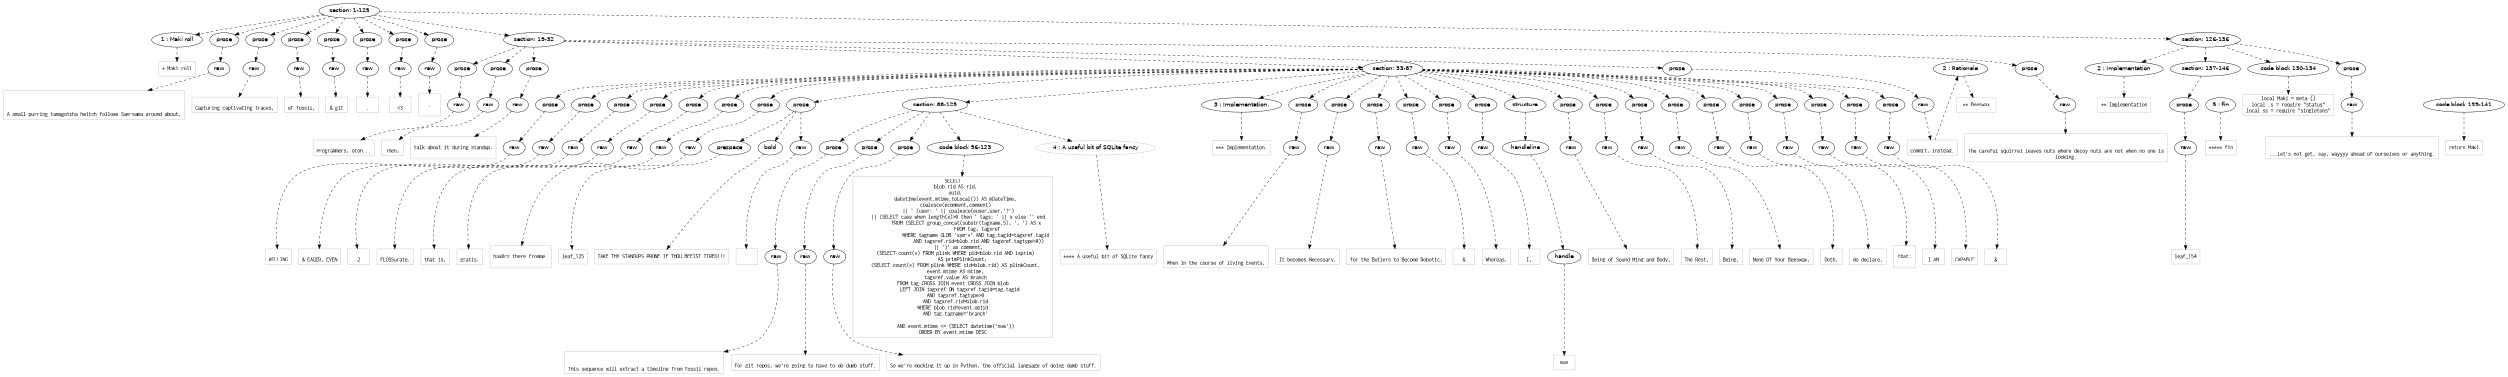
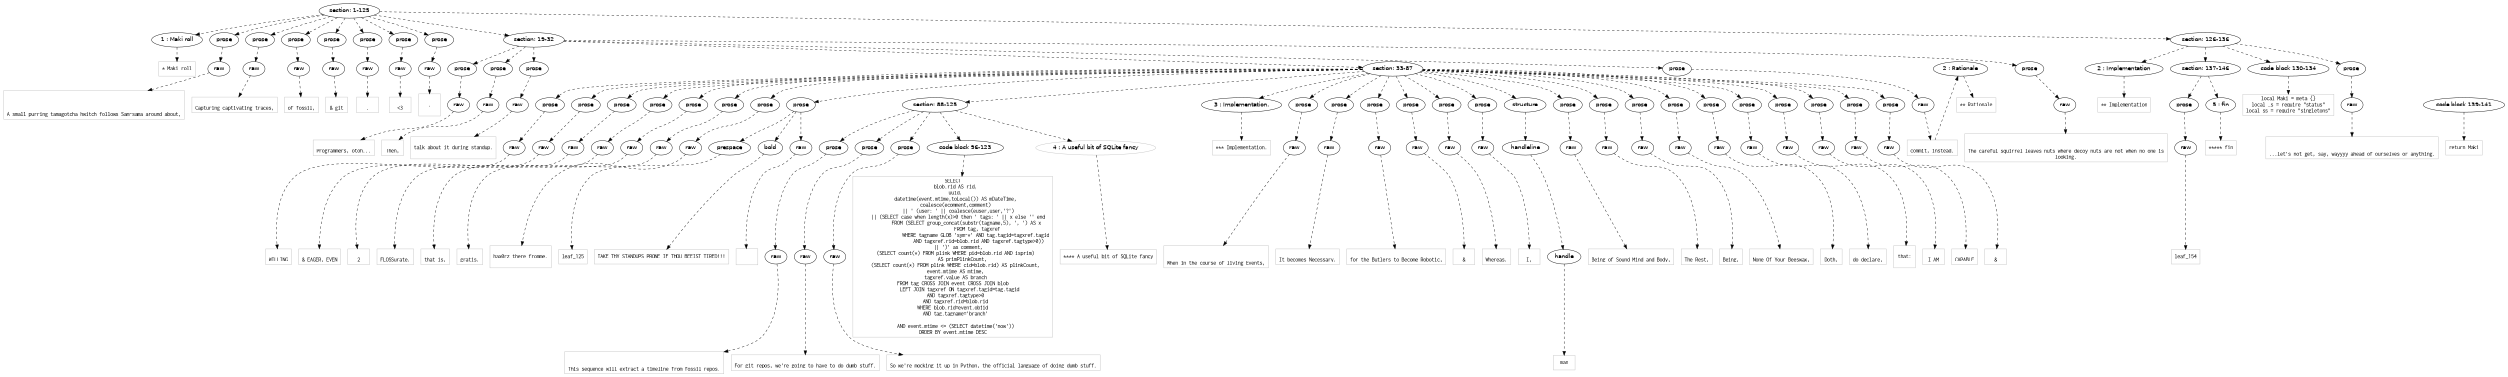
edge "section: 137-146" -> "5 : fin": added
node "** Beeswax": label "** Beeswax" -> "** Rationale"
